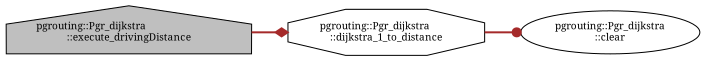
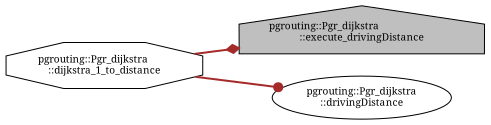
edge "pgrouting::Pgr_dijkstra ::execute_drivingDistance" -> "pgrouting::Pgr_dijkstra ::dijkstra_1_to_distance": reversed
node "pgrouting::Pgr_dijkstra ::clear": label "pgrouting::Pgr_dijkstra ::clear" -> "pgrouting::Pgr_dijkstra ::drivingDistance"
